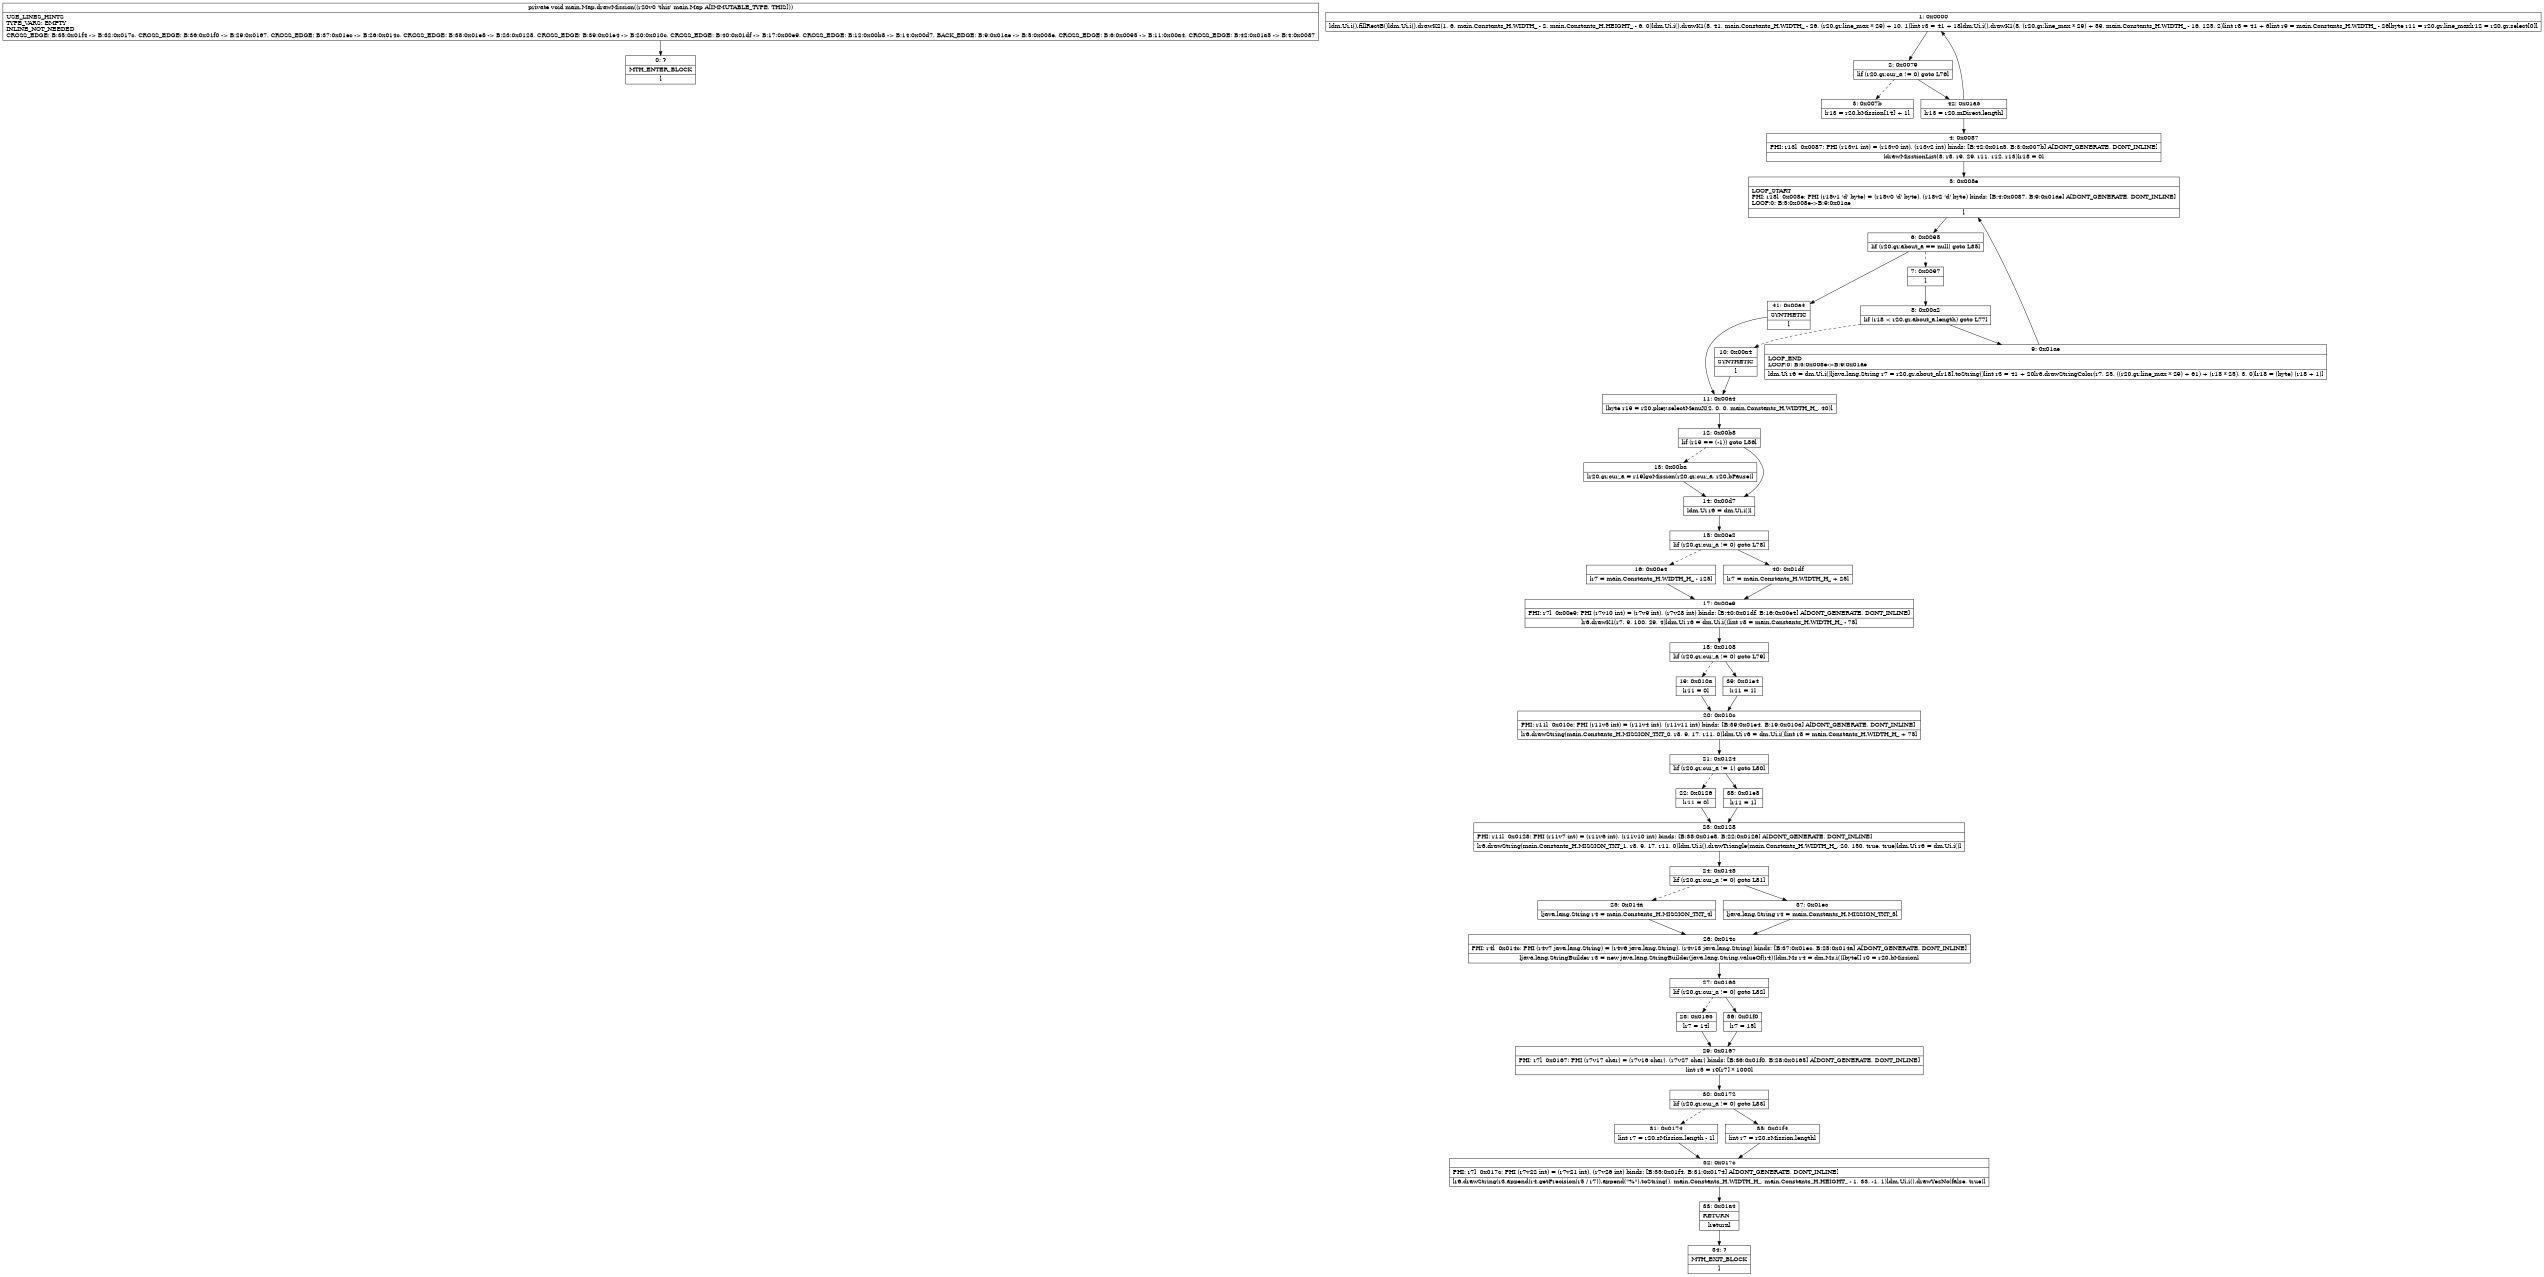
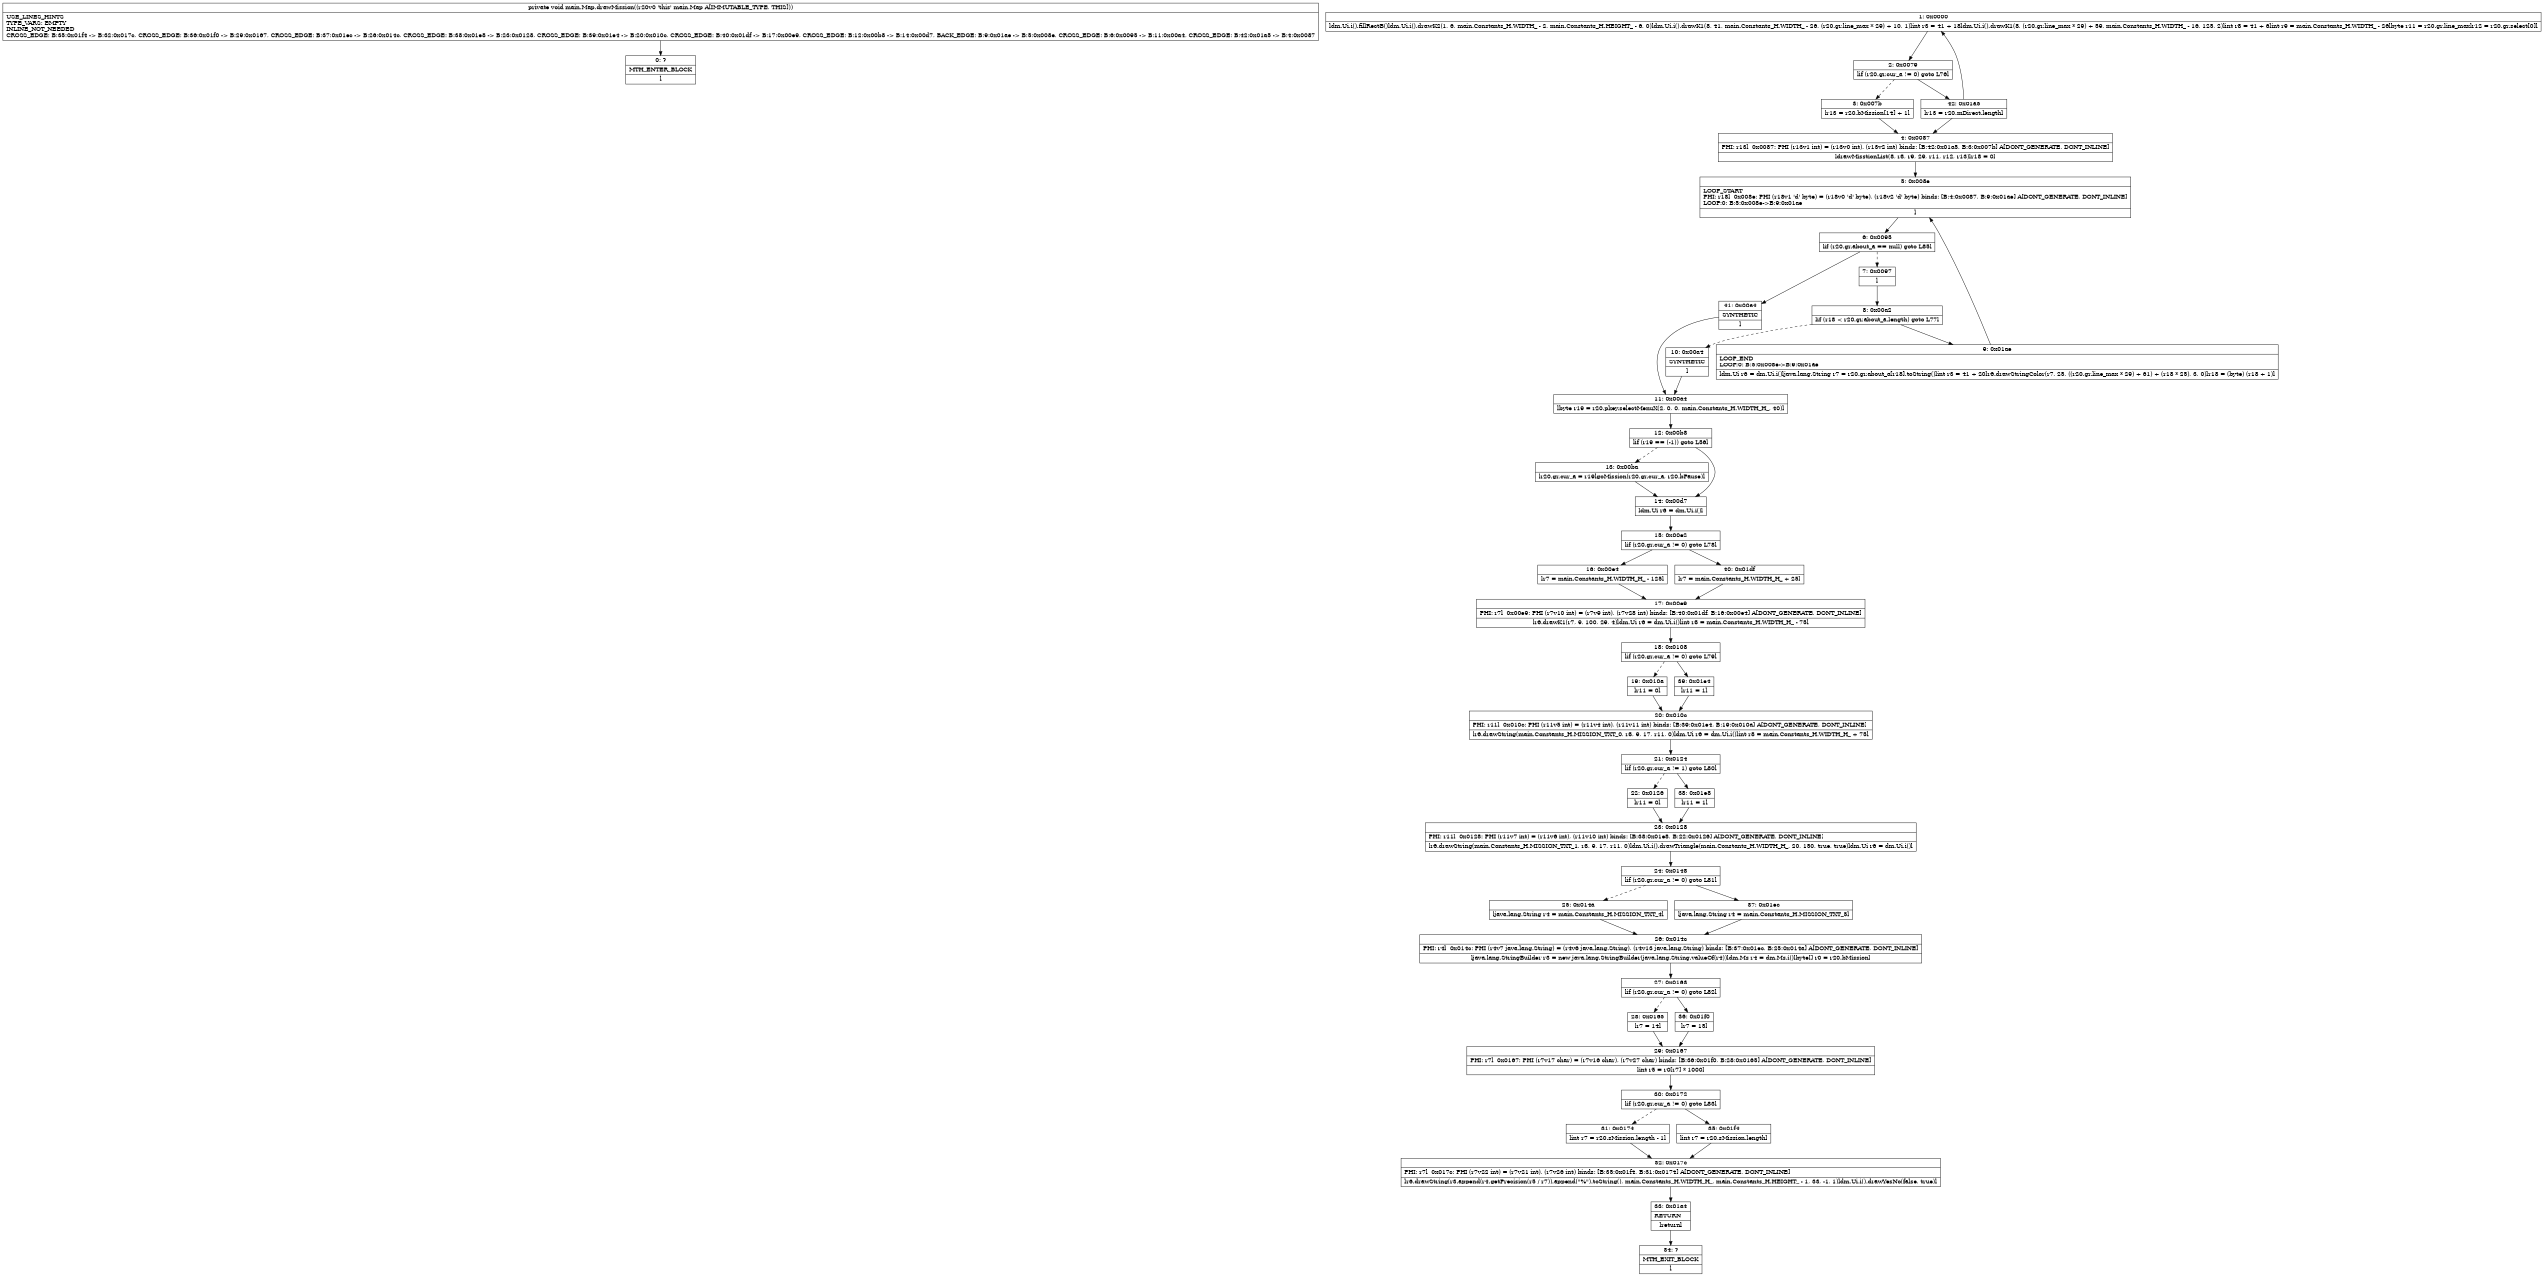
edge "3: 0x007b" -> "4: 0x0087": added
edge "15: 0x00e2" -> "16: 0x00e4": style dashed -> solid
